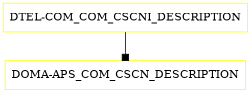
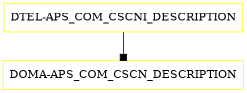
node "DTEL-COM_COM_CSCNI_DESCRIPTION": label "DTEL-COM_COM_CSCNI_DESCRIPTION" -> "DTEL-APS_COM_CSCNI_DESCRIPTION"
